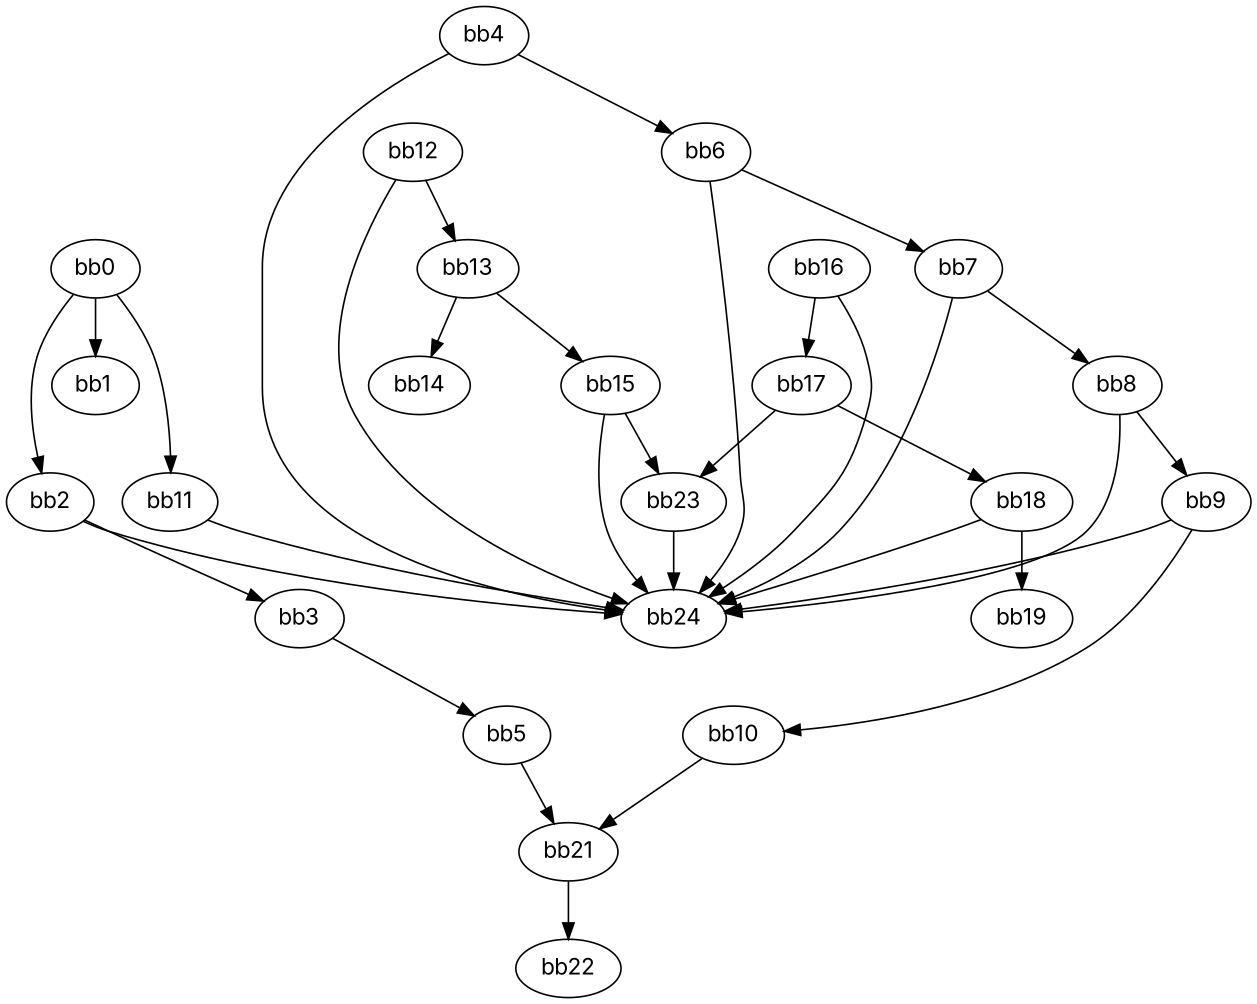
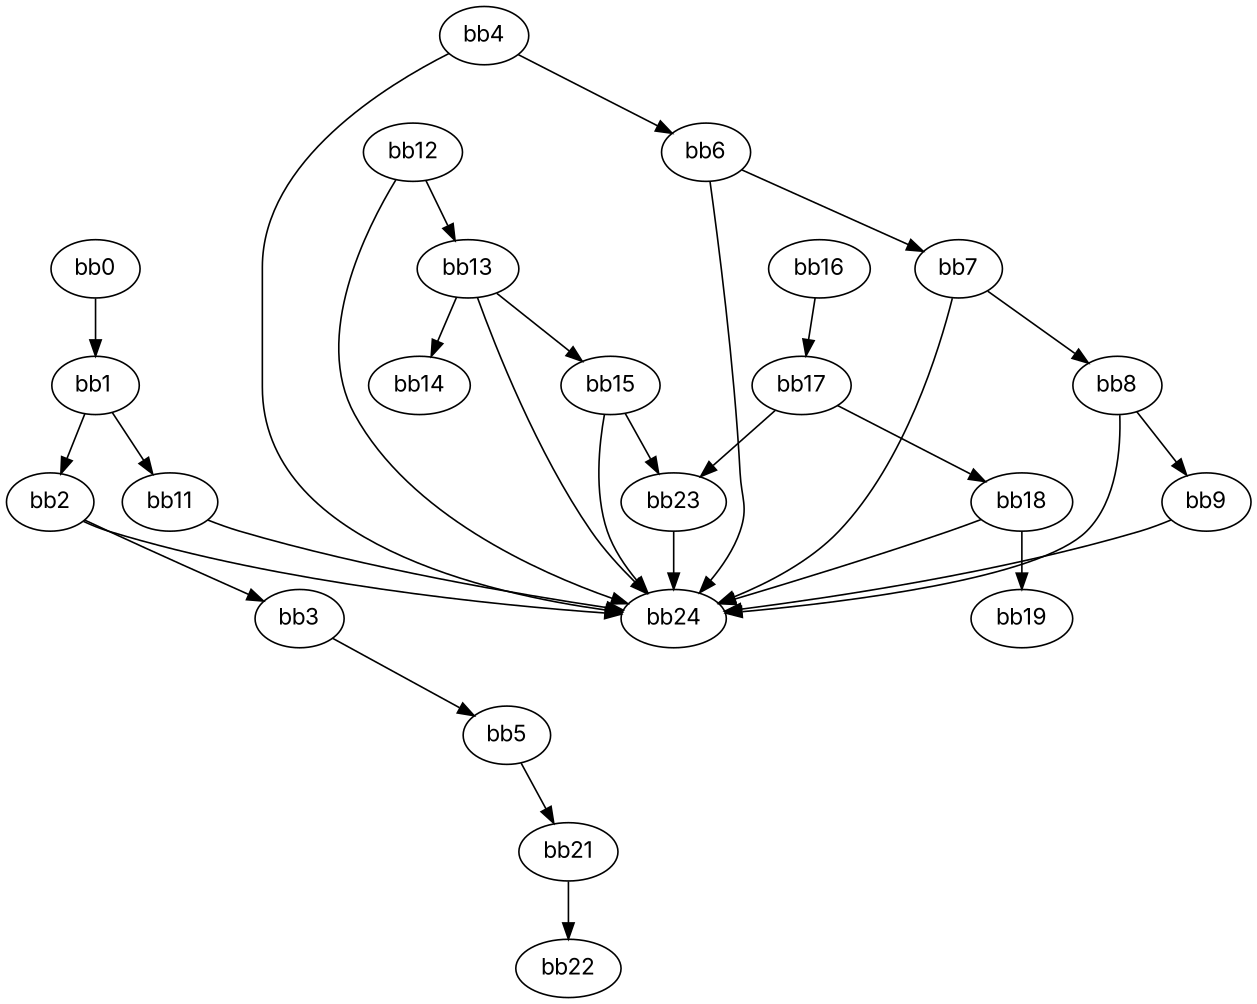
edge "bb0" -> "bb11": now "bb1" -> "bb11"
edge "bb0" -> "bb2": now "bb1" -> "bb2"
edge "bb16" -> "bb24": now "bb13" -> "bb24"
node "bb10": removed
